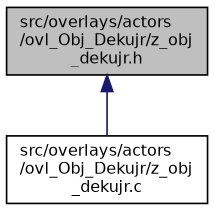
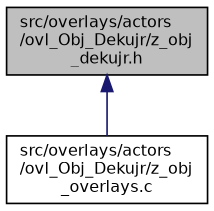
node "src/overlays/actors /ovl_Obj_Dekujr/z_obj _dekujr.c": label "src/overlays/actors /ovl_Obj_Dekujr/z_obj _dekujr.c" -> "src/overlays/actors /ovl_Obj_Dekujr/z_obj _overlays.c"
